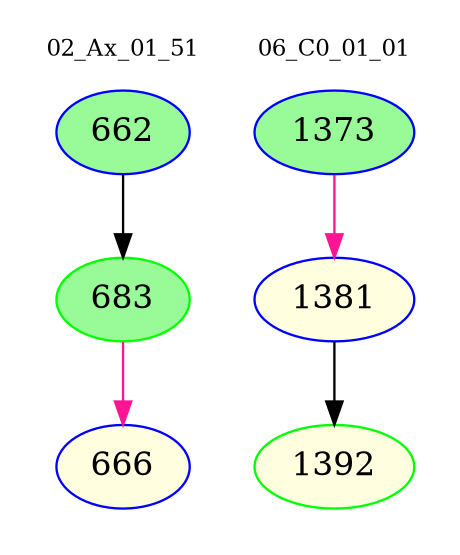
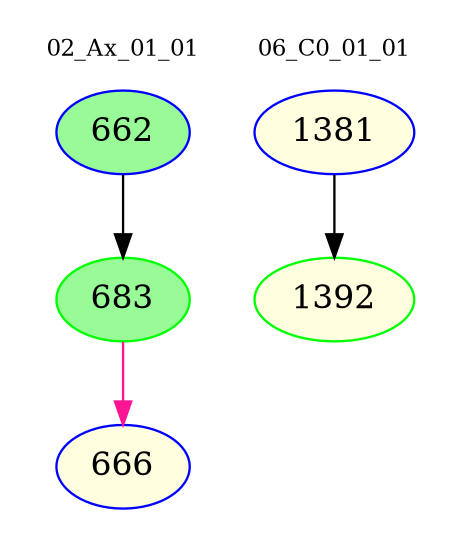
cluster "02_Ax_01_51": label "02_Ax_01_51" -> "02_Ax_01_01"
node "1373": removed
